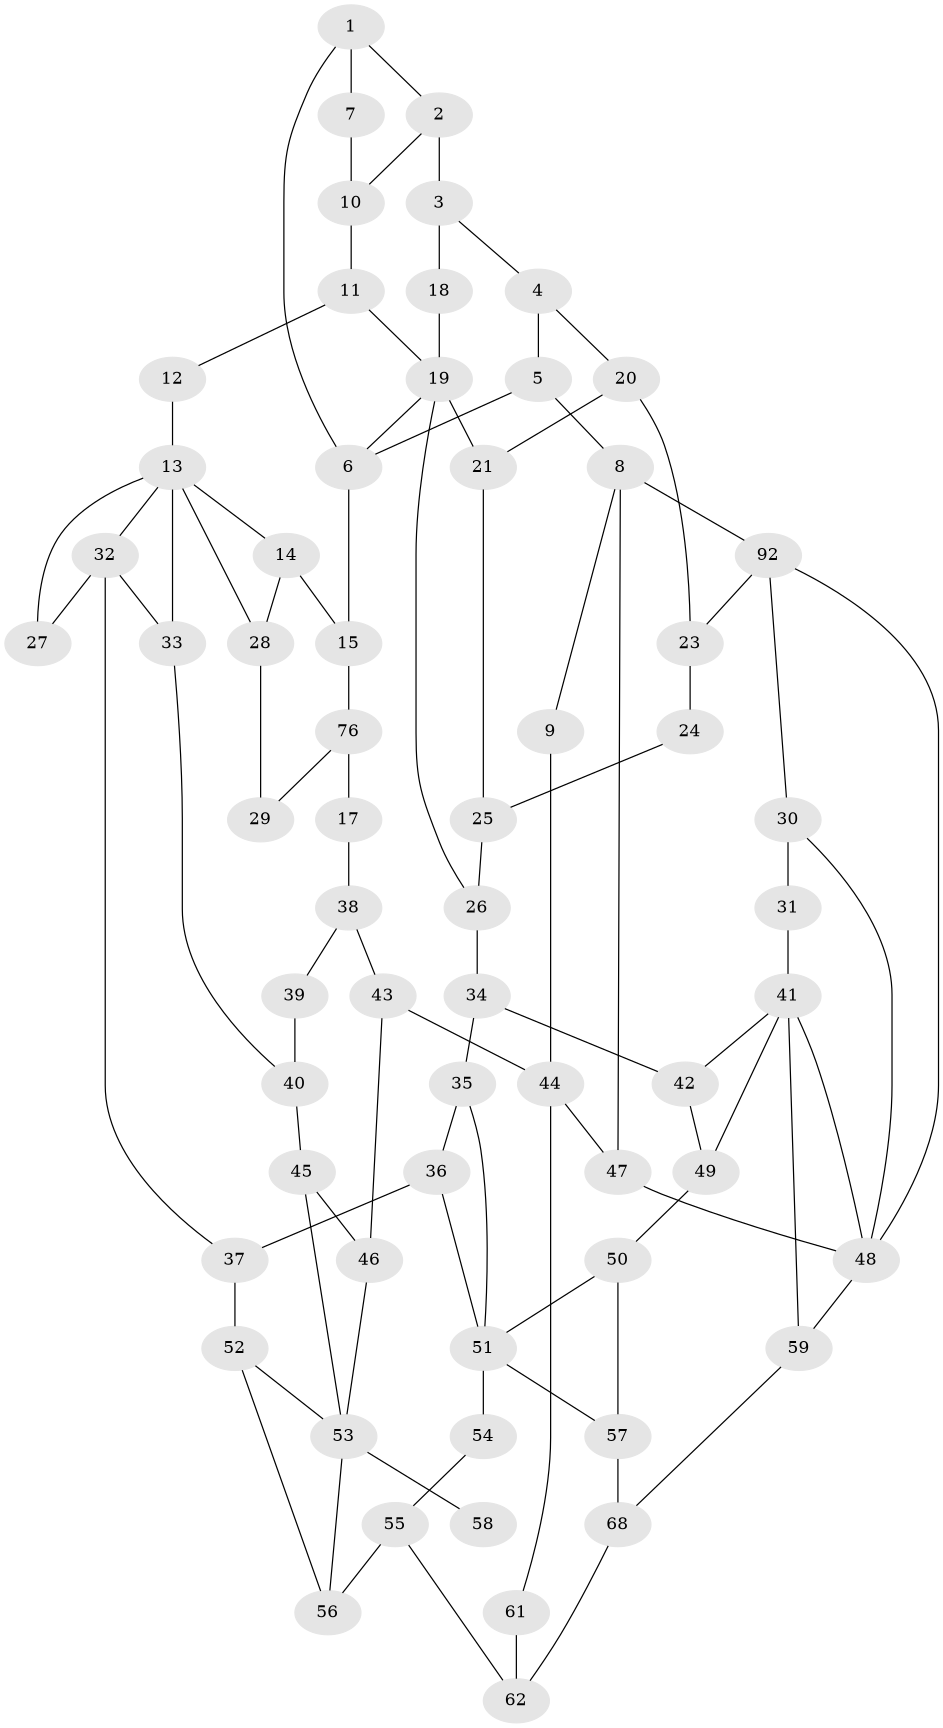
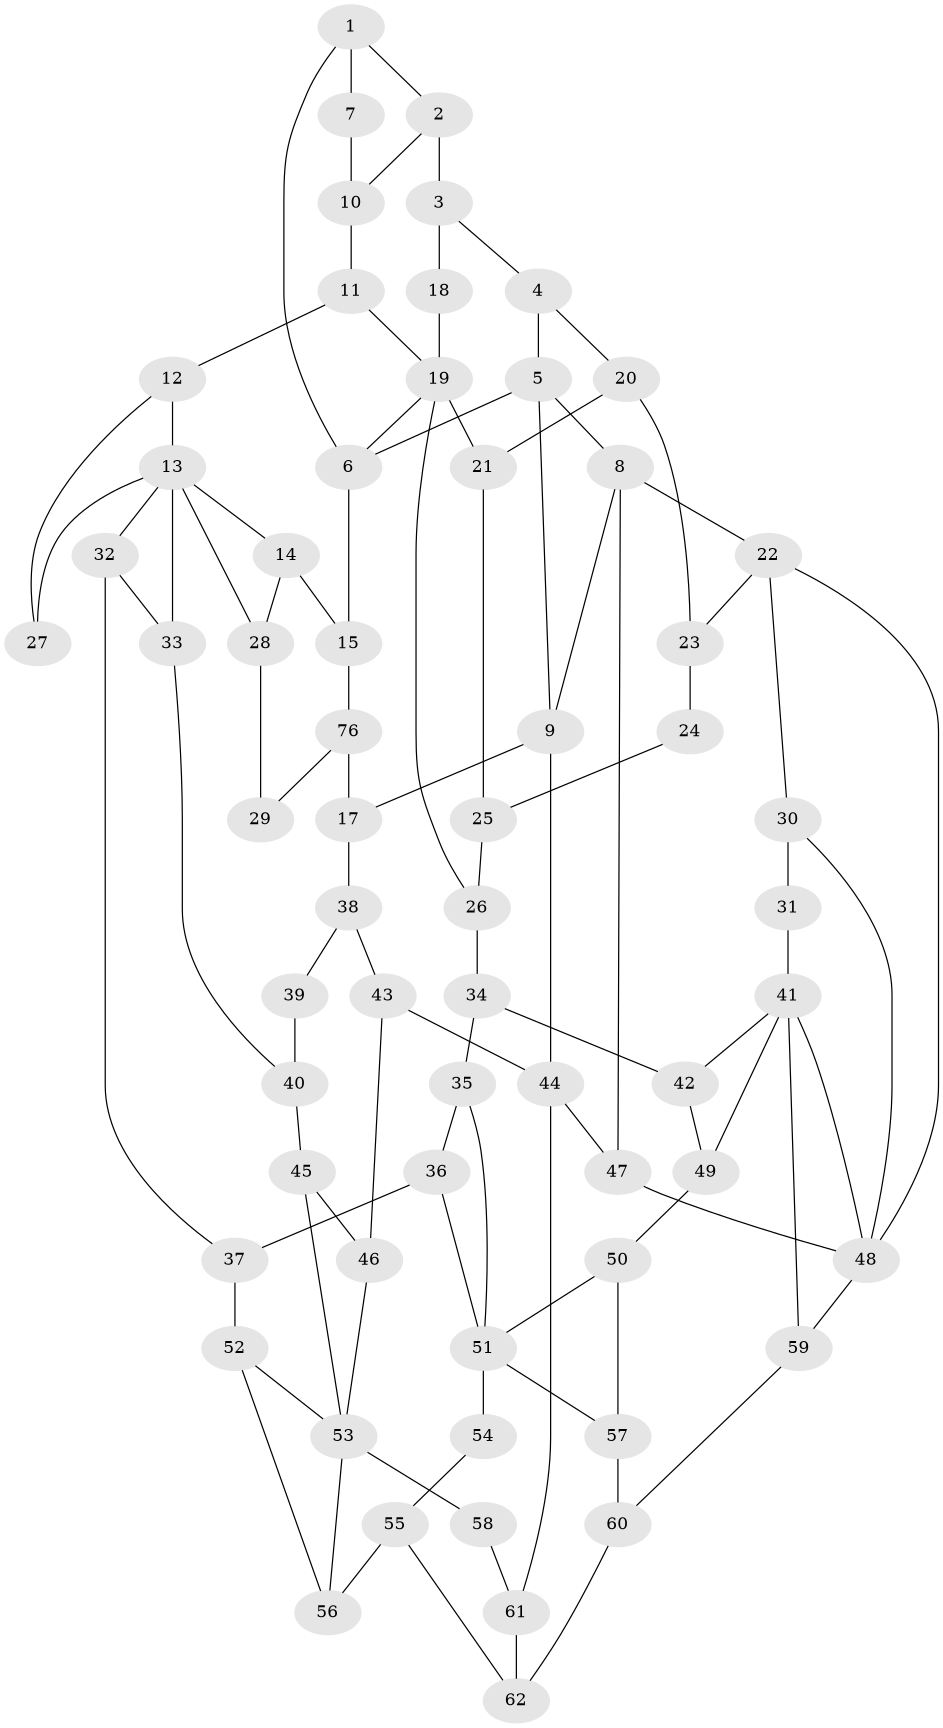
edge "5" -- "9": added
node "92": label "92" -> "22"
edge "32" -- "27": now "12" -- "27"
edge "9" -- "17": added
node "68": label "68" -> "60"
edge "58" -- "61": added
